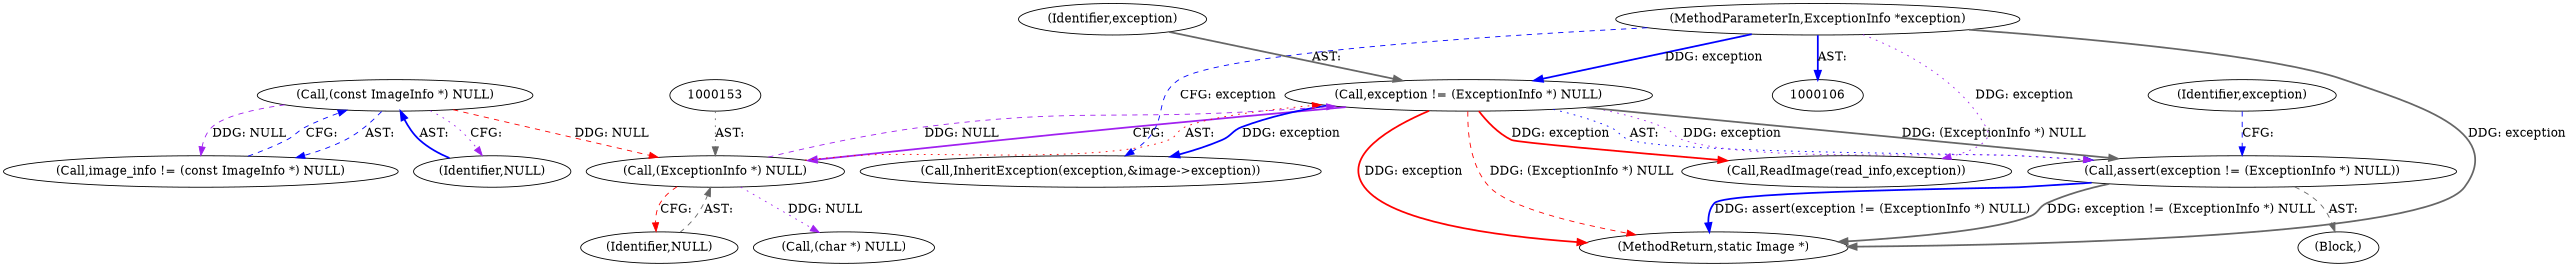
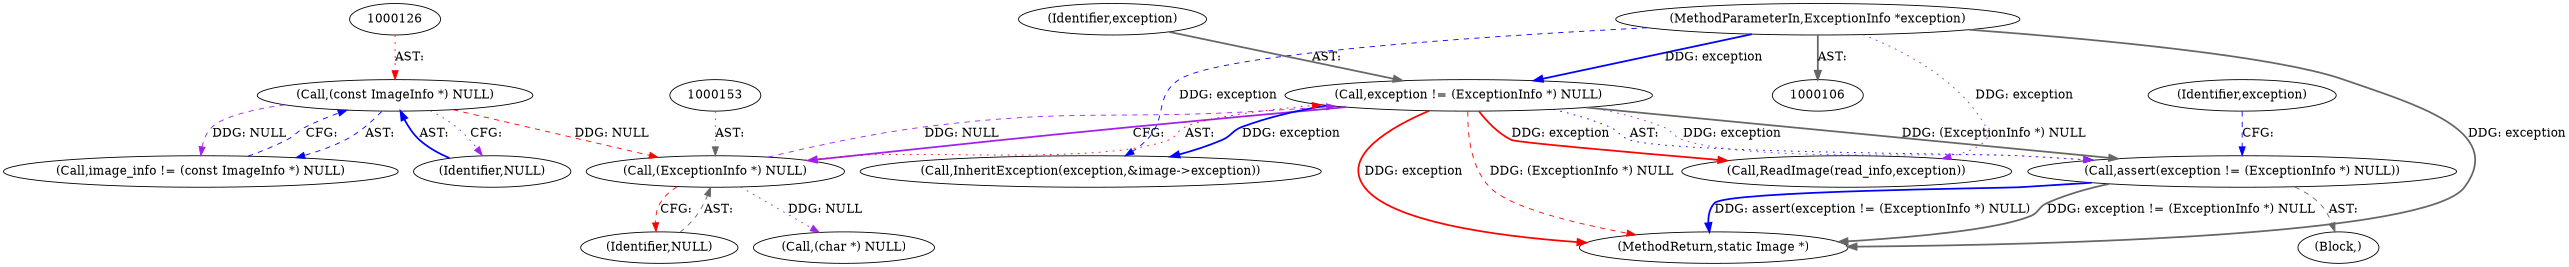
node "1000126": added
edge "(MethodParameterIn,ExceptionInfo *exception)" -> "1000106": color blue -> gray40
edge "(MethodParameterIn,ExceptionInfo *exception)" -> "(Call,InheritException(exception,&image->exception))": label "CFG: exception" -> "DDG: exception"
